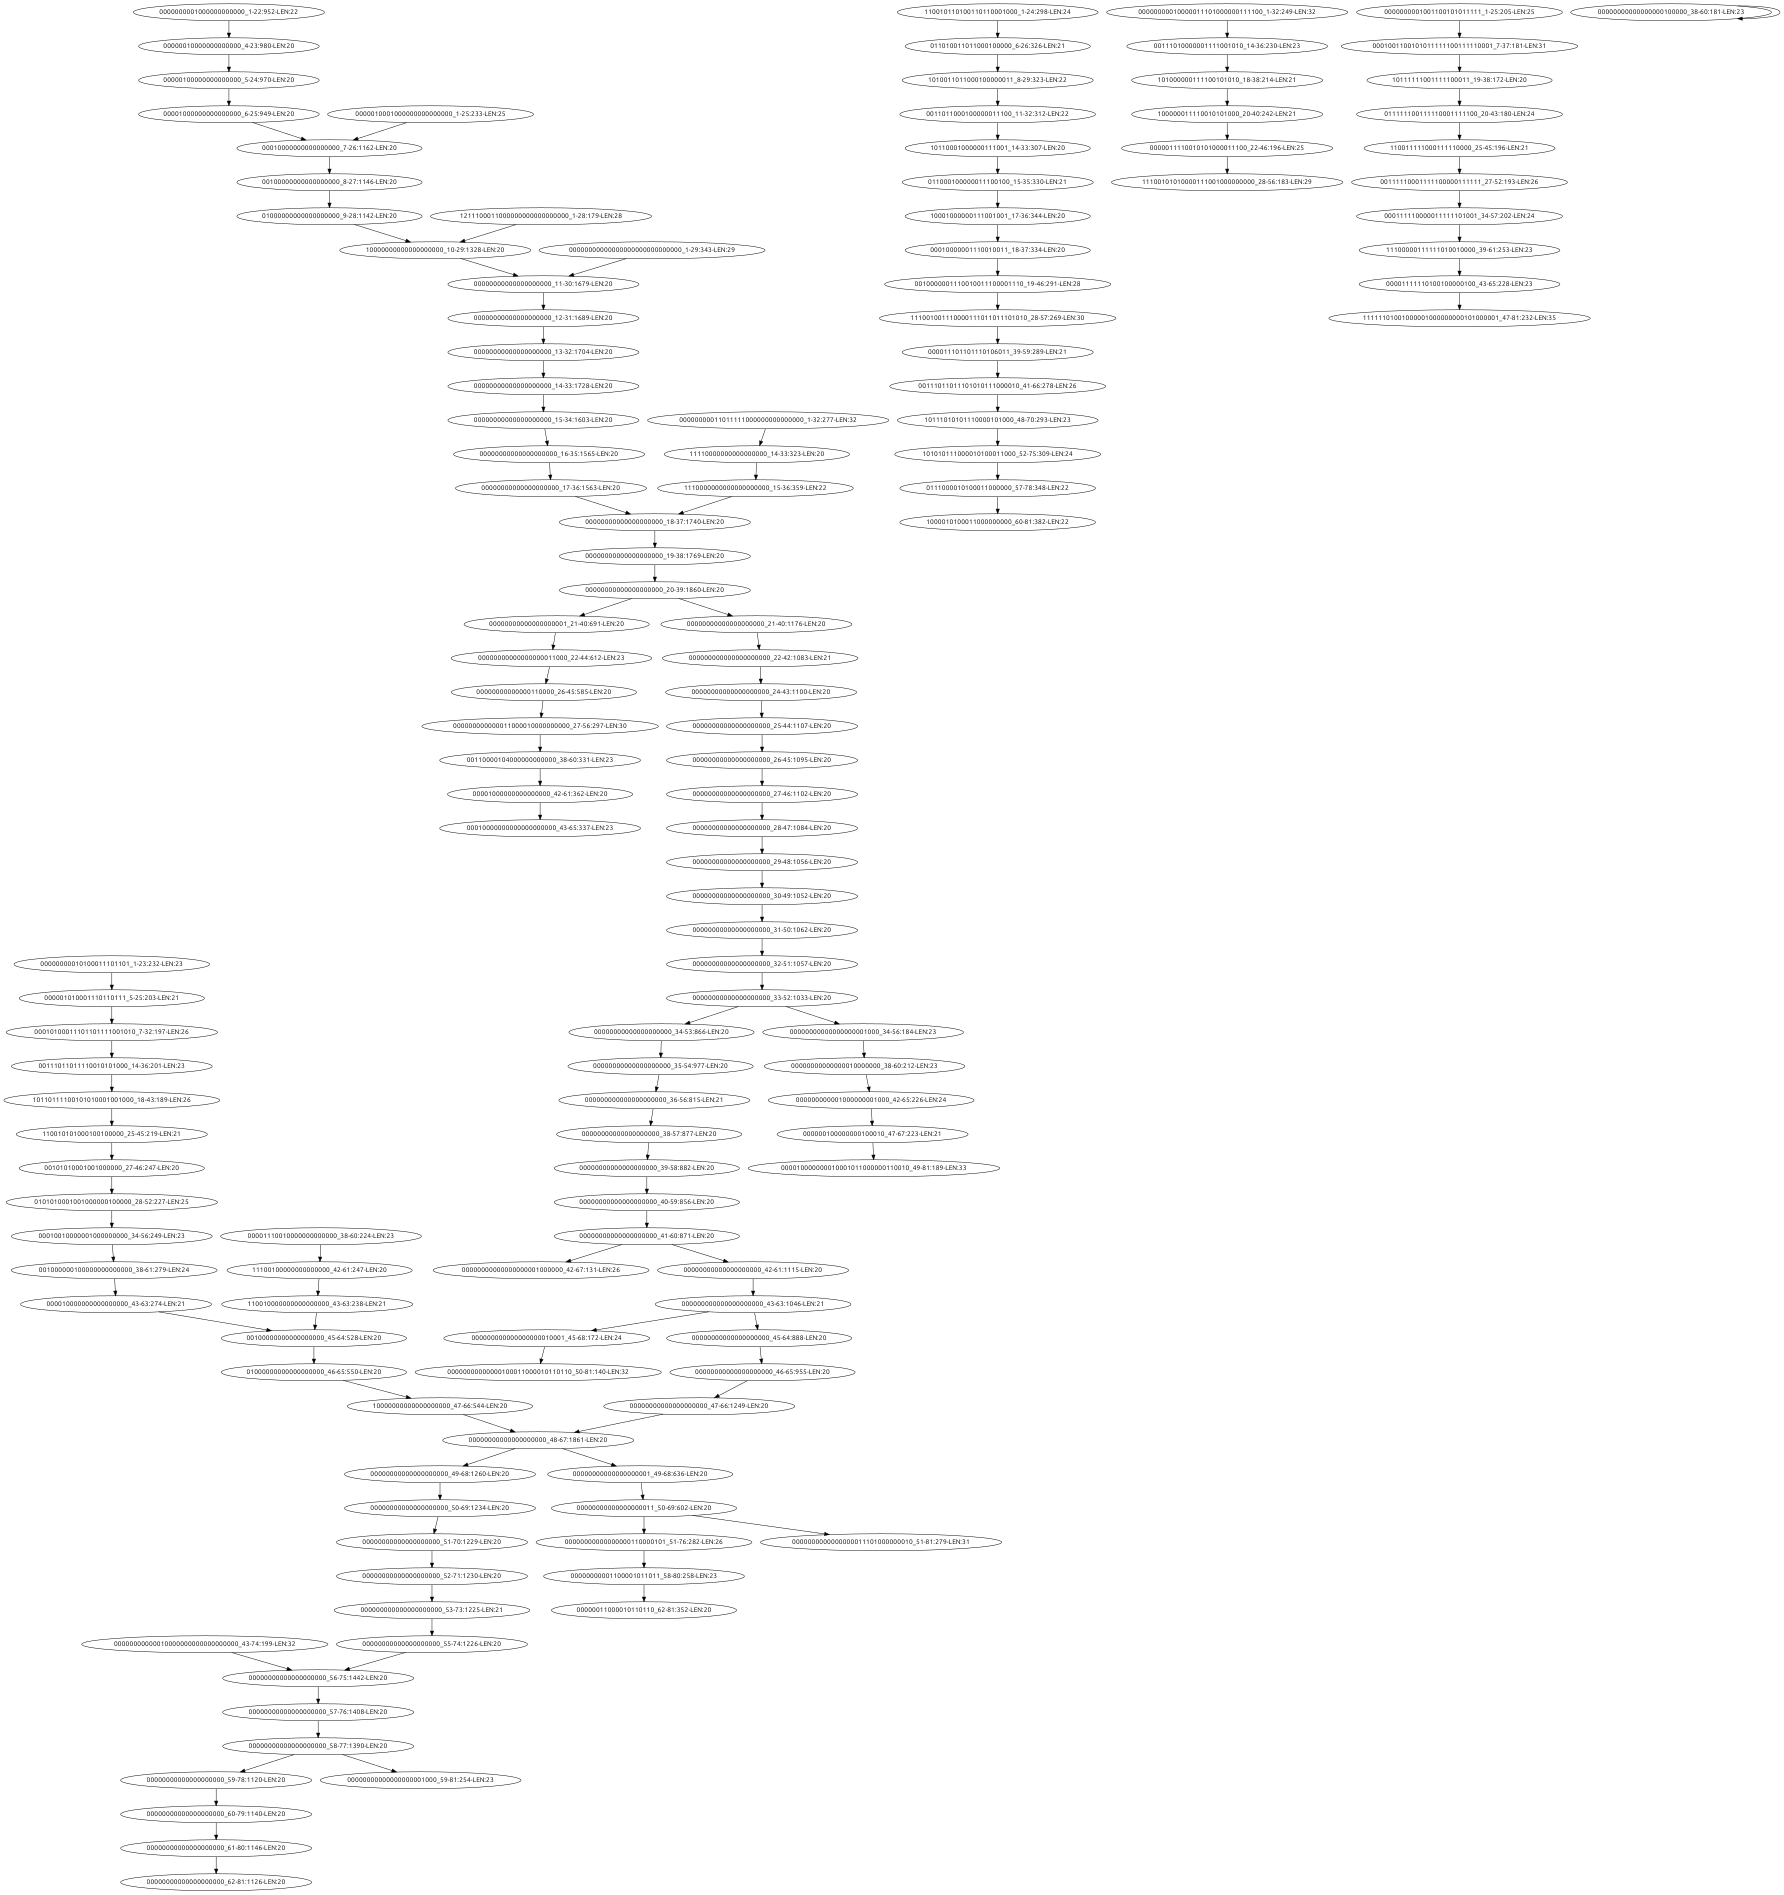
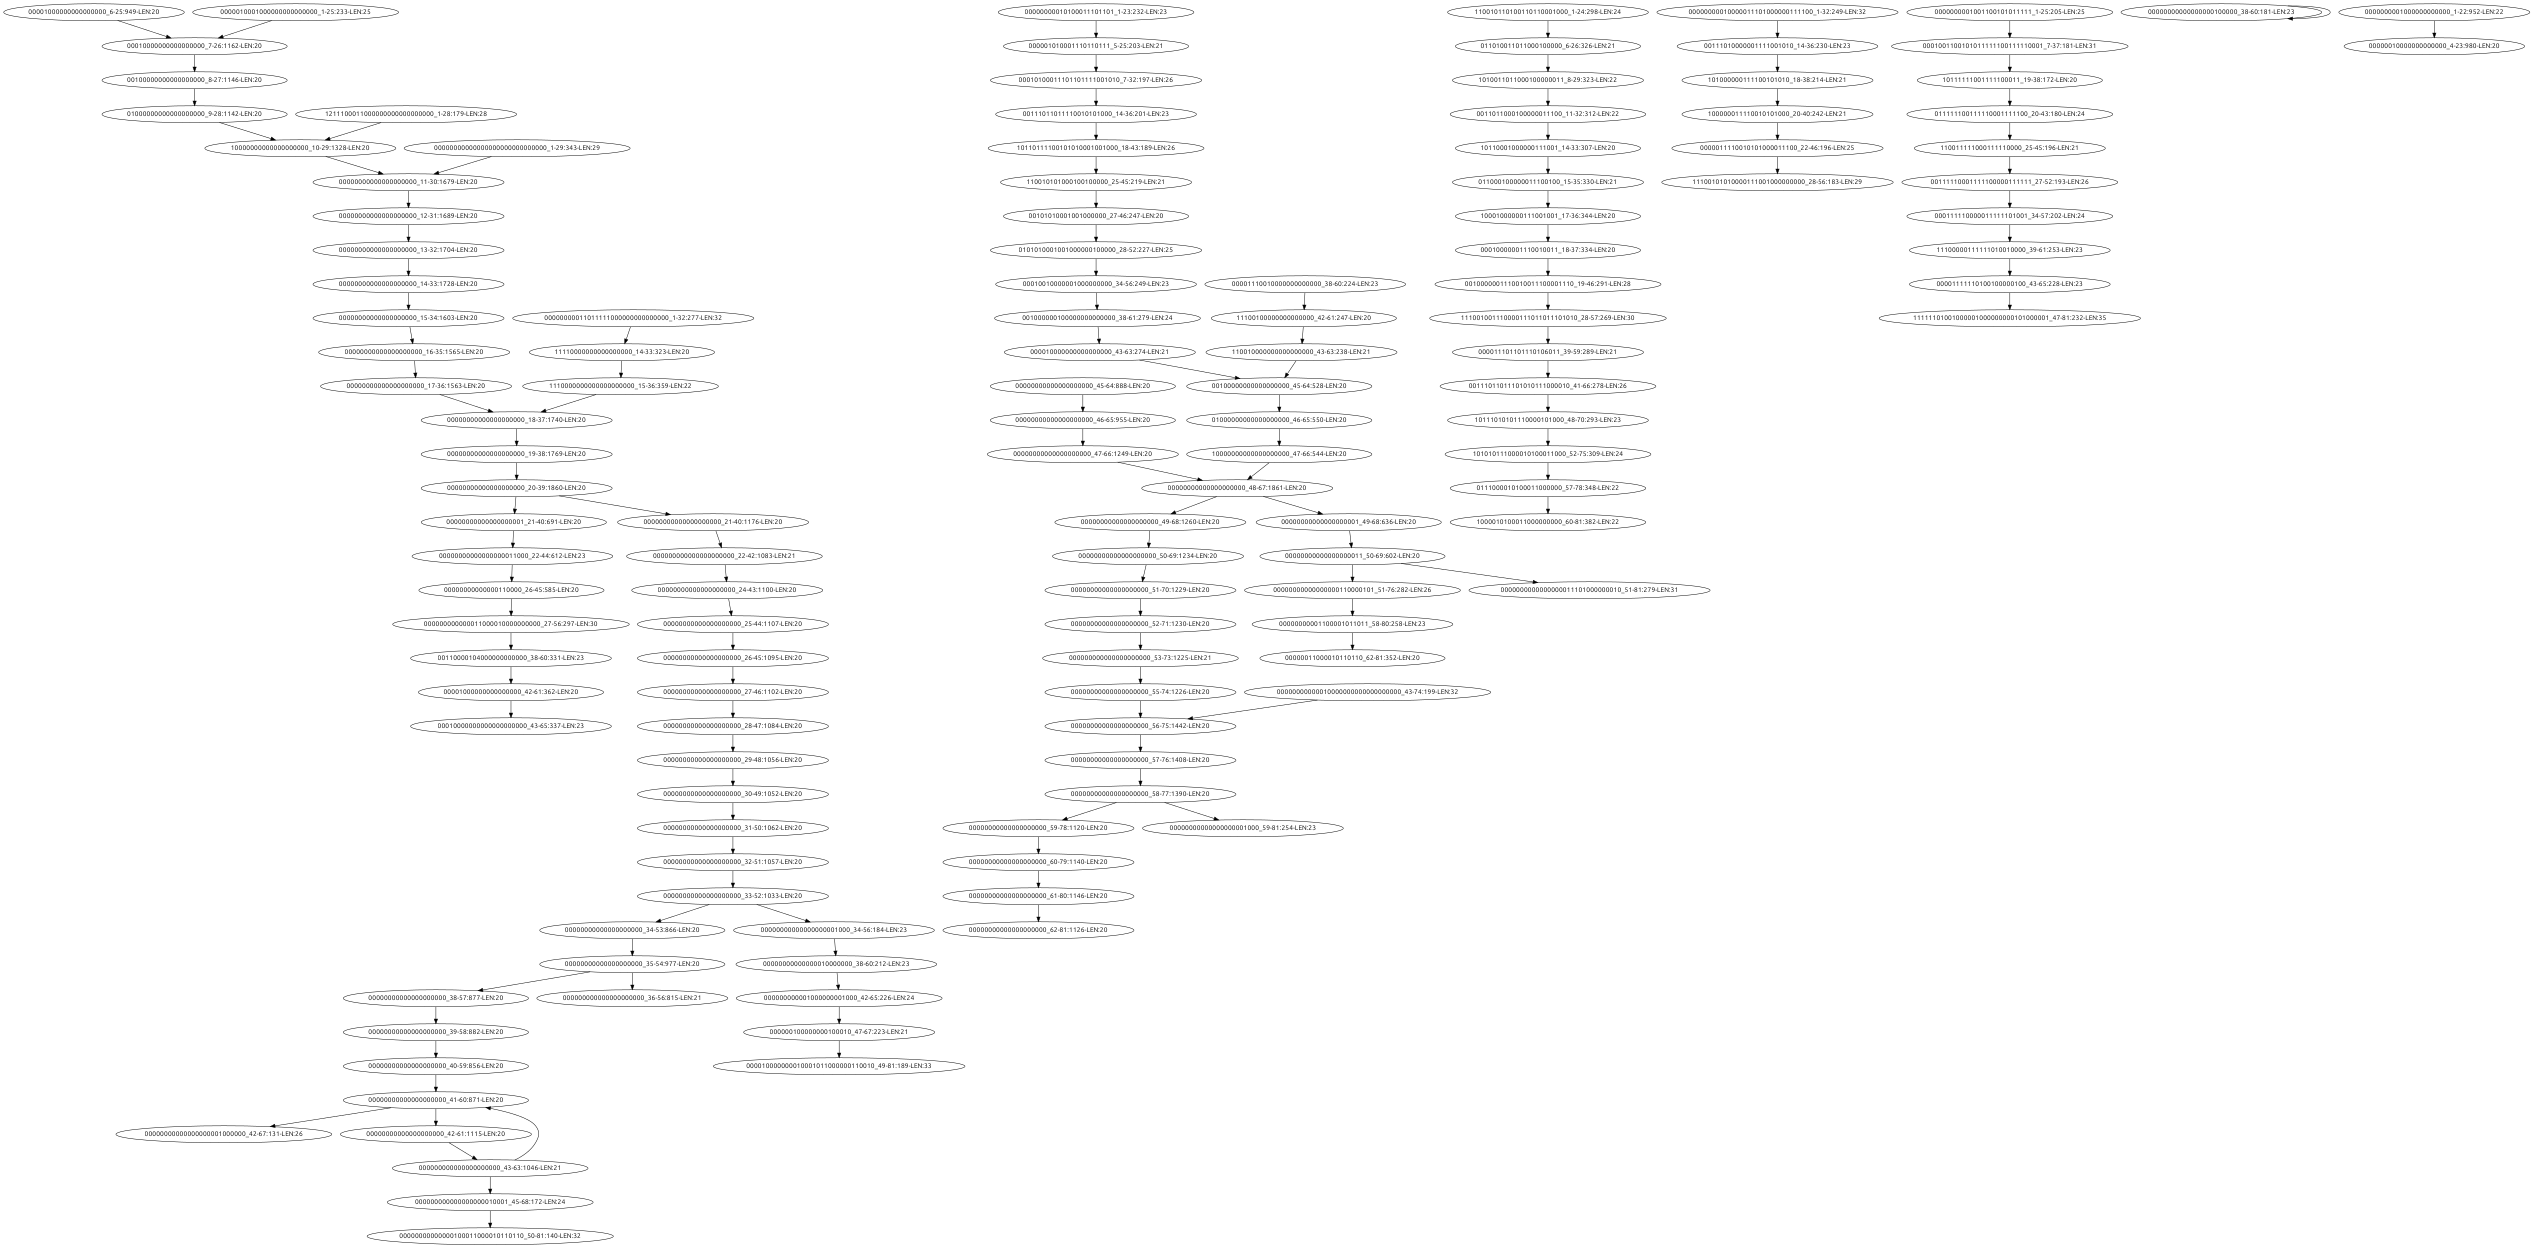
node "00000100000000000000_5-24:970-LEN:20": removed
edge "000000000000000000000_36-56:815-LEN:21" -> "00000000000000000000_38-57:877-LEN:20": now "00000000000000000000_35-54:977-LEN:20" -> "00000000000000000000_38-57:877-LEN:20"
edge "000000000000000000000_43-63:1046-LEN:21" -> "00000000000000000000_45-64:888-LEN:20": now "000000000000000000000_43-63:1046-LEN:21" -> "00000000000000000000_41-60:871-LEN:20"
